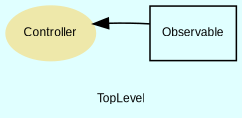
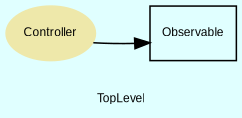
edge "Observable" -> "Controller": reversed
